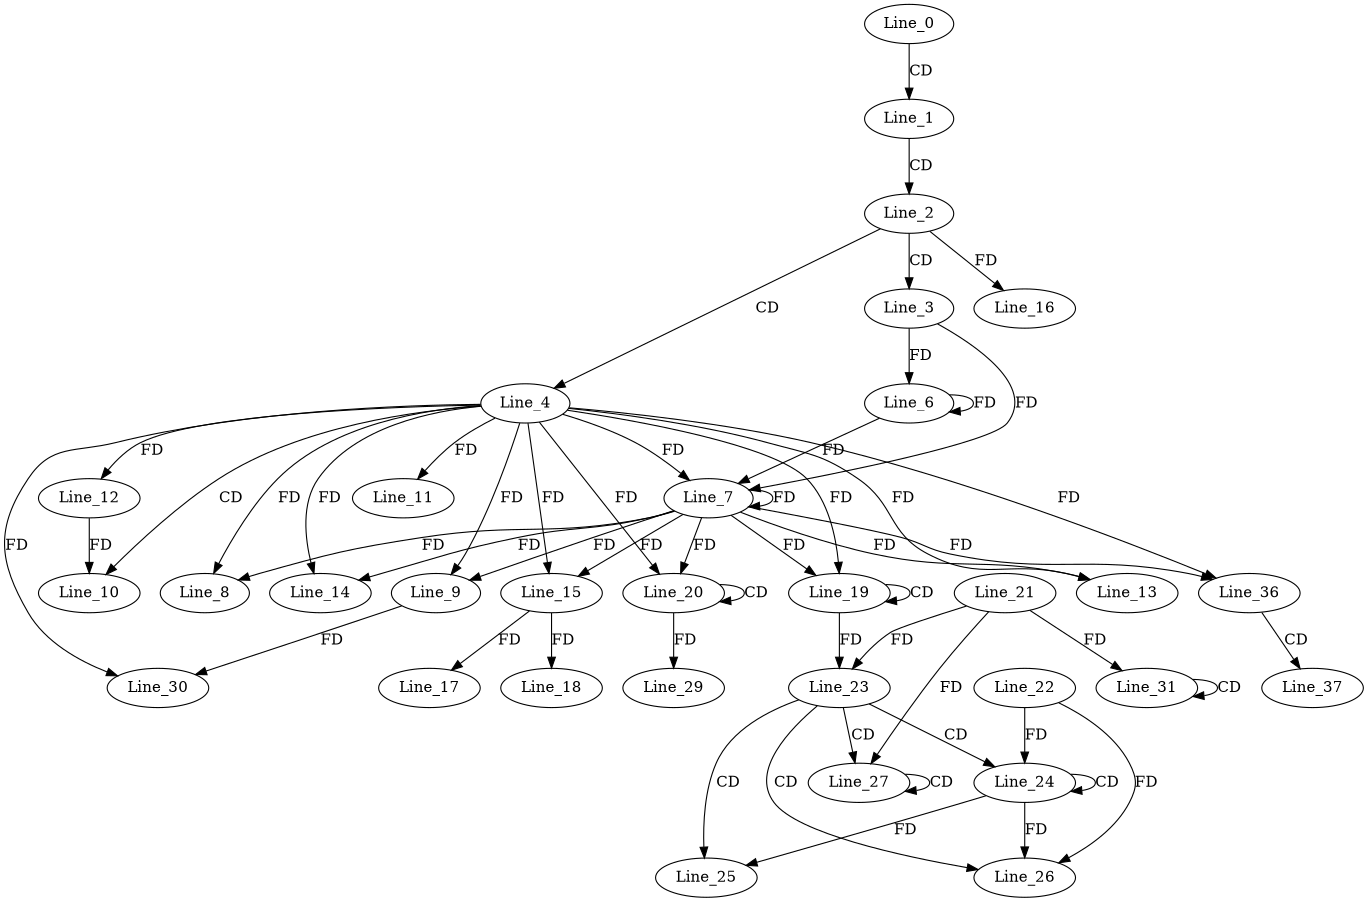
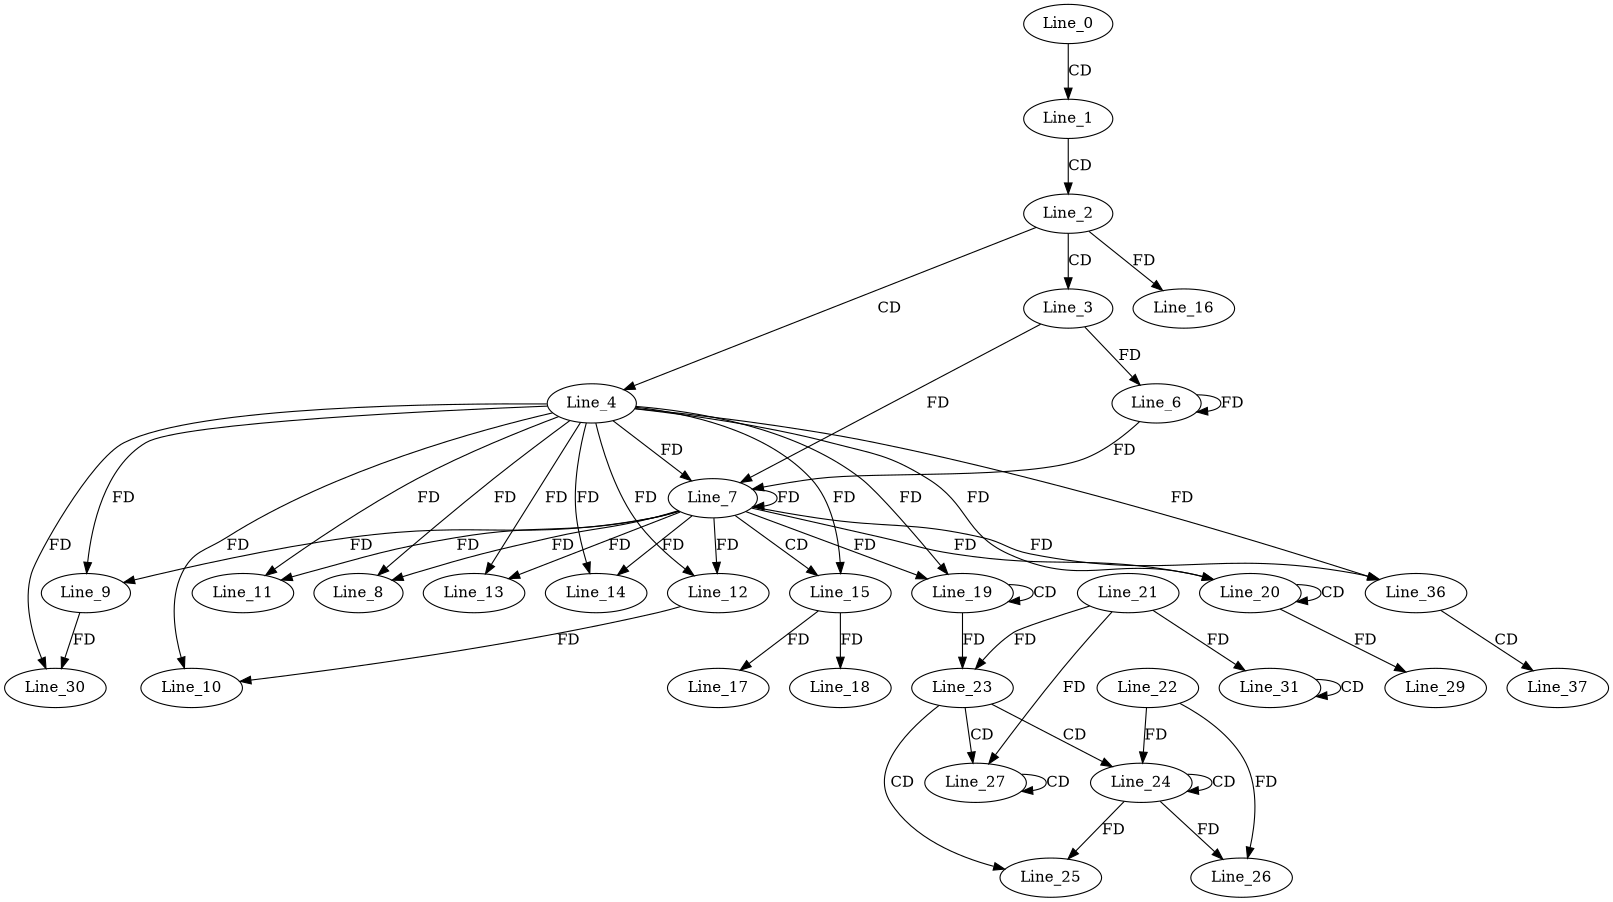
edge "Line_4" -> "Line_10": label "CD" -> "FD"
edge "Line_7" -> "Line_11": added, label "FD"
edge "Line_7" -> "Line_12": added, label "FD"
edge "Line_7" -> "Line_15": label "FD" -> "CD"
edge "Line_23" -> "Line_26": removed, label "CD"
